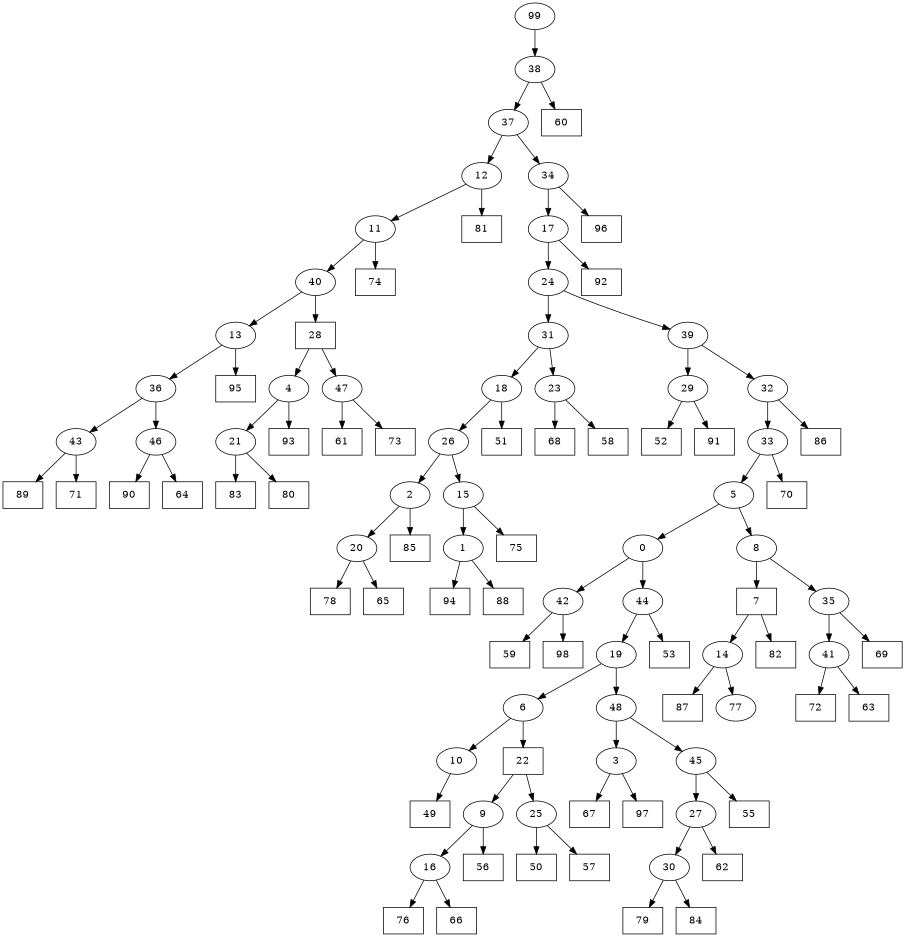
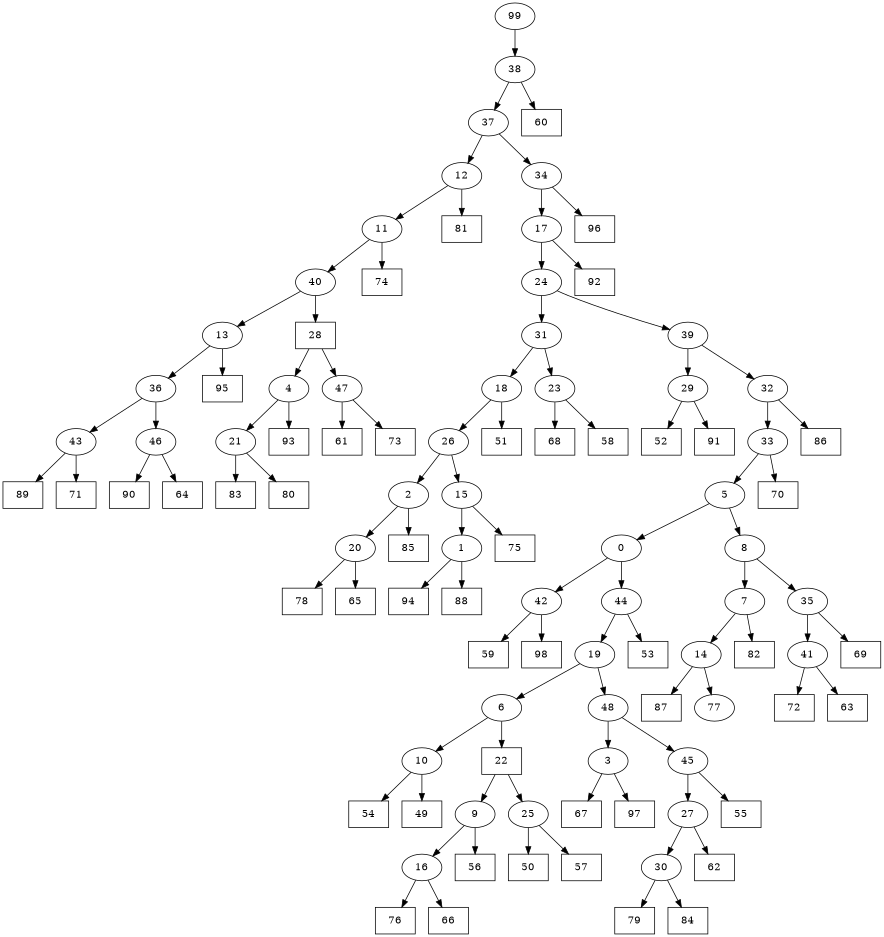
node "7": shape box -> ellipse
node "54": added
